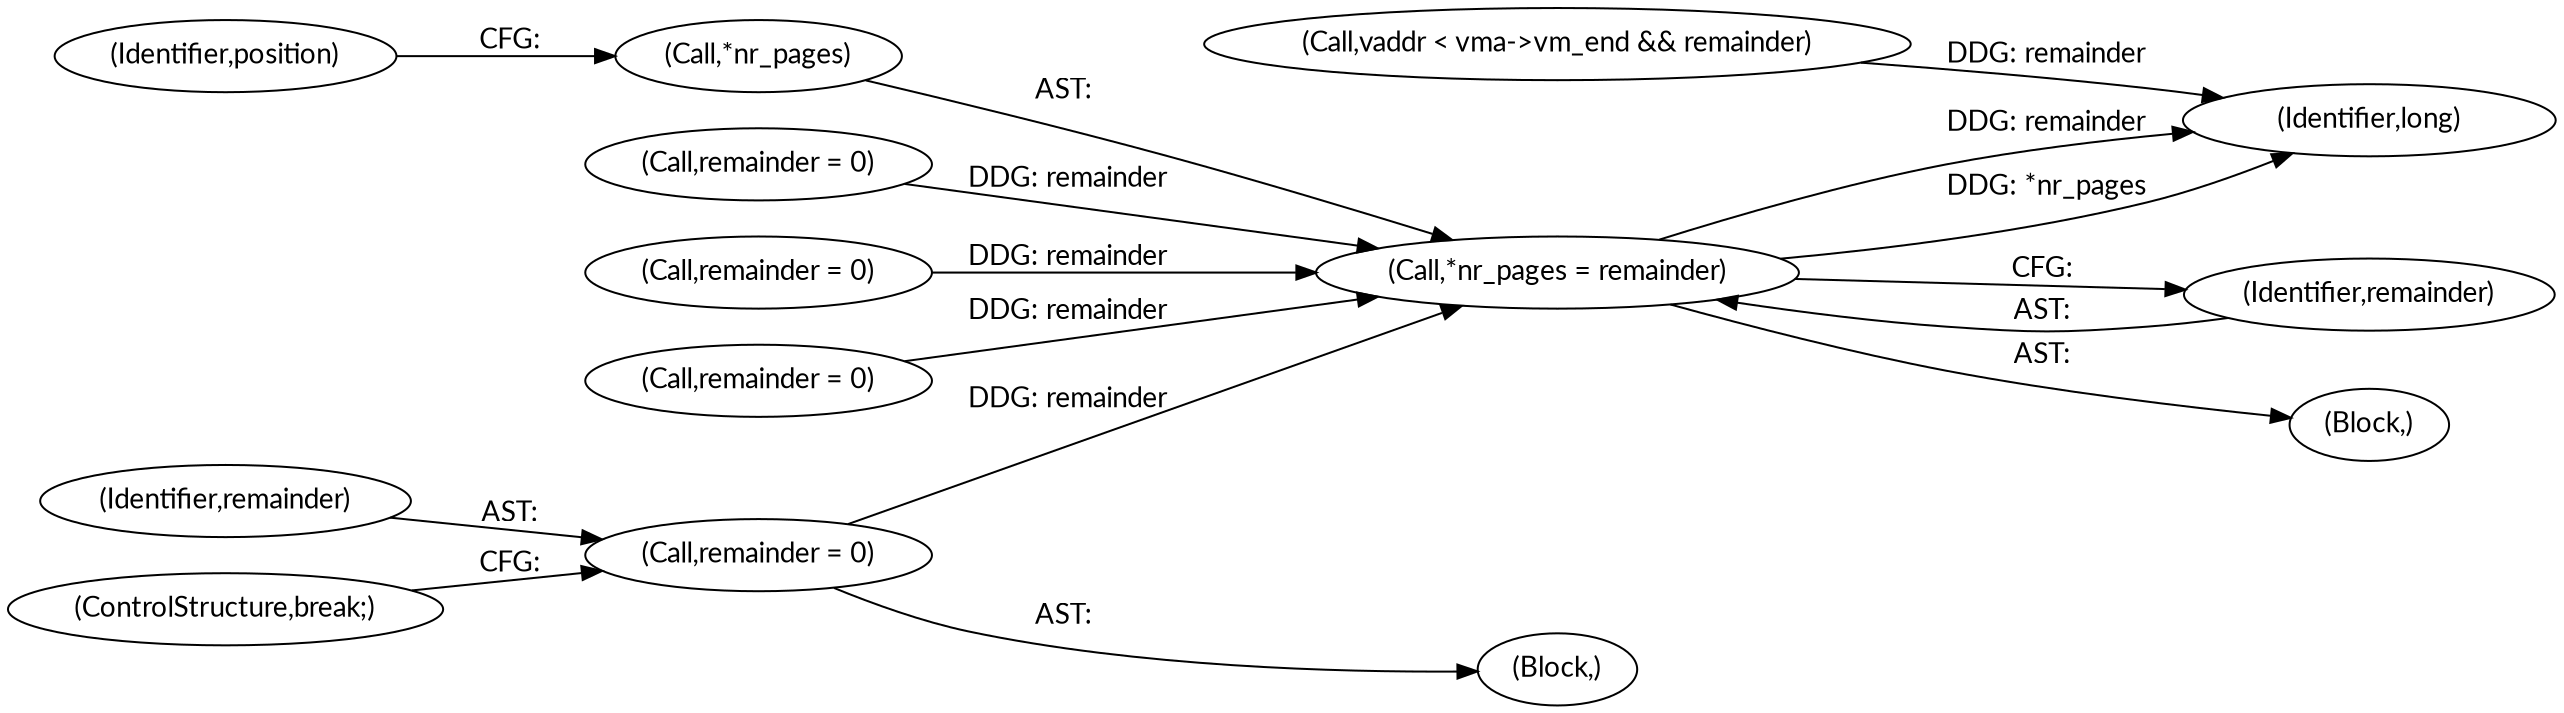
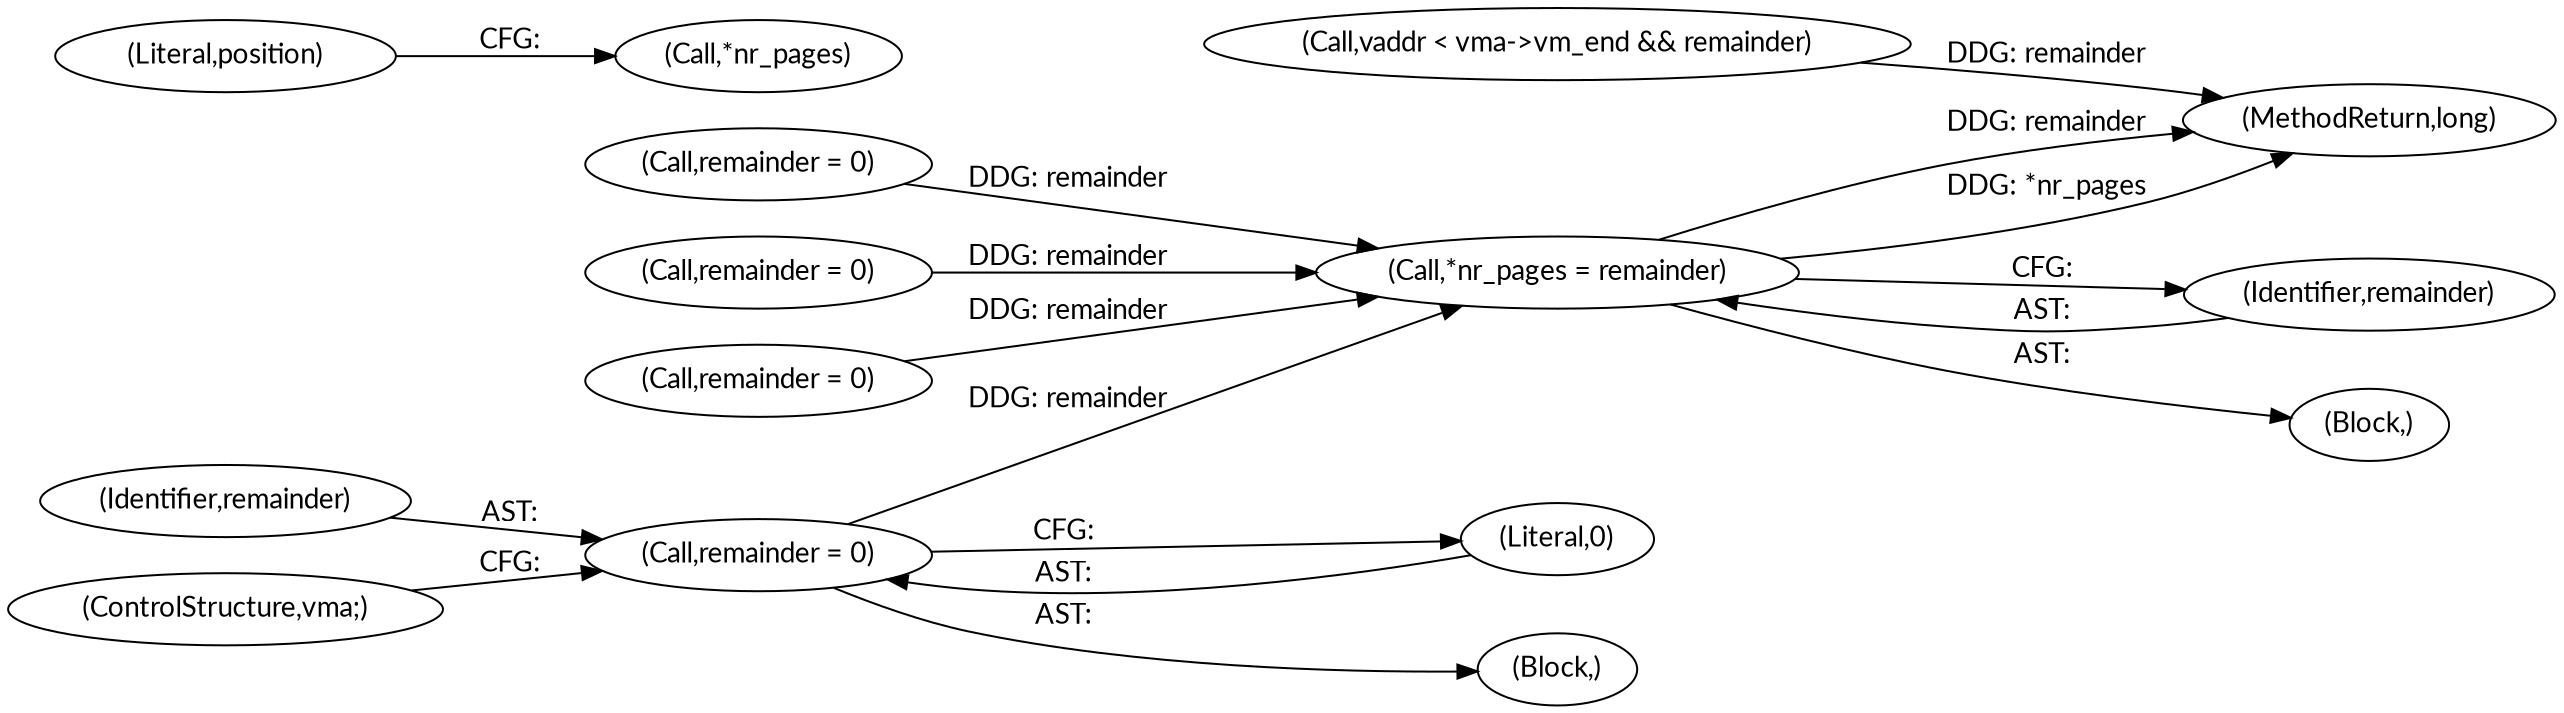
node "(Identifier,position)": label "(Identifier,position)" -> "(Literal,position)"
node "(Identifier,long)": label "(Identifier,long)" -> "(MethodReturn,long)"
edge "(Call,*nr_pages)" -> "(Call,*nr_pages = remainder)": removed, label "AST:"
node "(Literal,0)": added
node "(ControlStructure,break;)": label "(ControlStructure,break;)" -> "(ControlStructure,vma;)"
